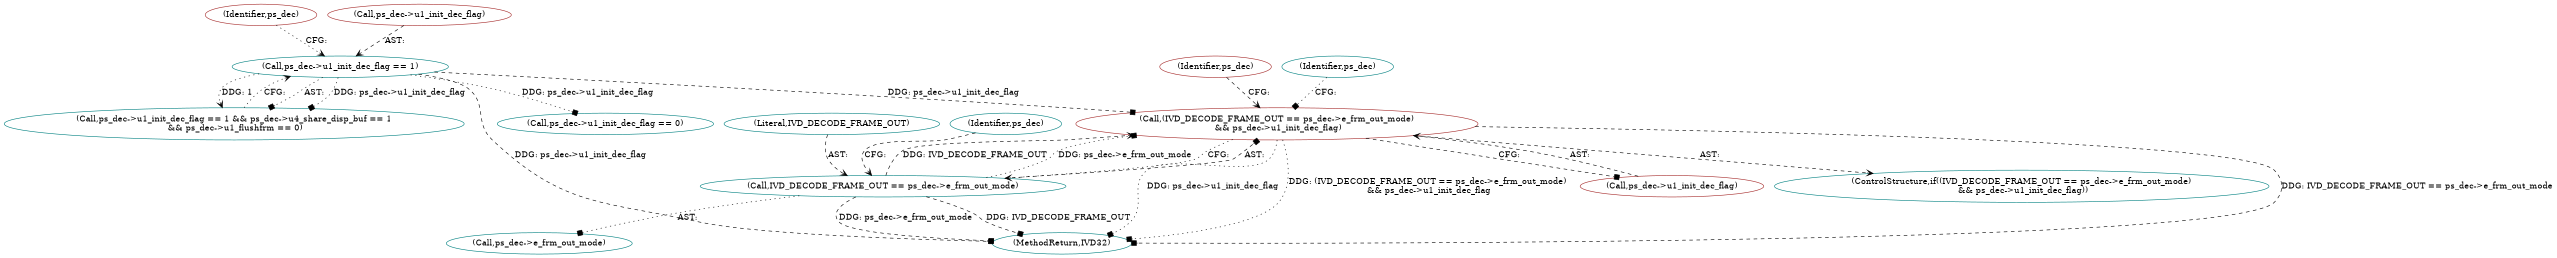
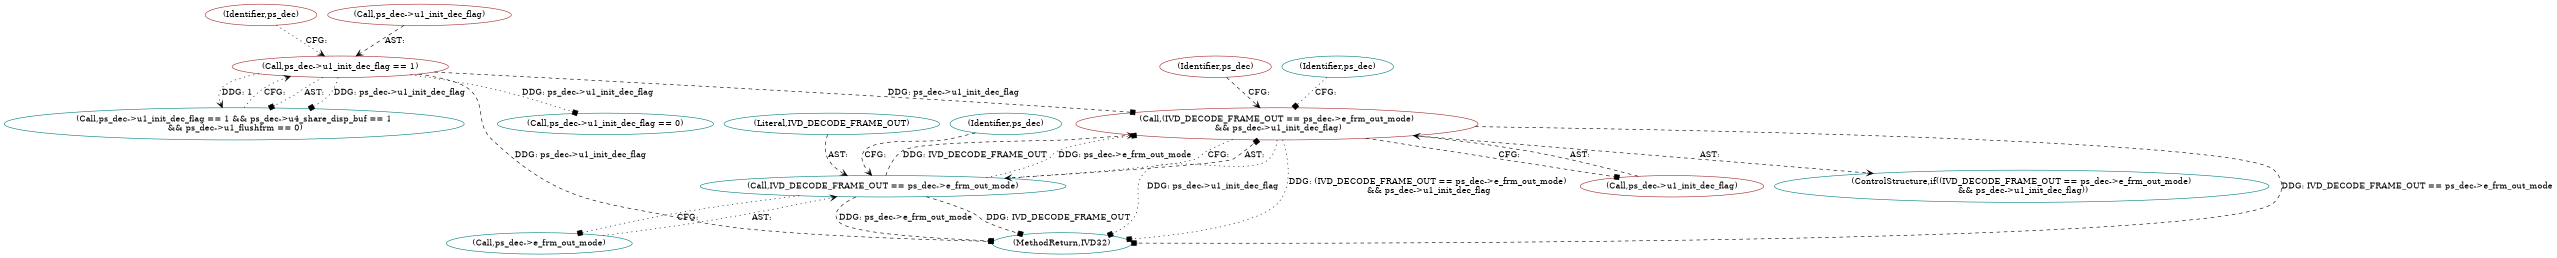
node "(Call,ps_dec->u1_init_dec_flag == 1)": color teal -> brown
edge "(Call,IVD_DECODE_FRAME_OUT == ps_dec->e_frm_out_mode)" -> "(Call,ps_dec->e_frm_out_mode)": label "AST: " -> "CFG: "
edge "(Call,ps_dec->e_frm_out_mode)" -> "(Call,IVD_DECODE_FRAME_OUT == ps_dec->e_frm_out_mode)": added, label "AST:"
